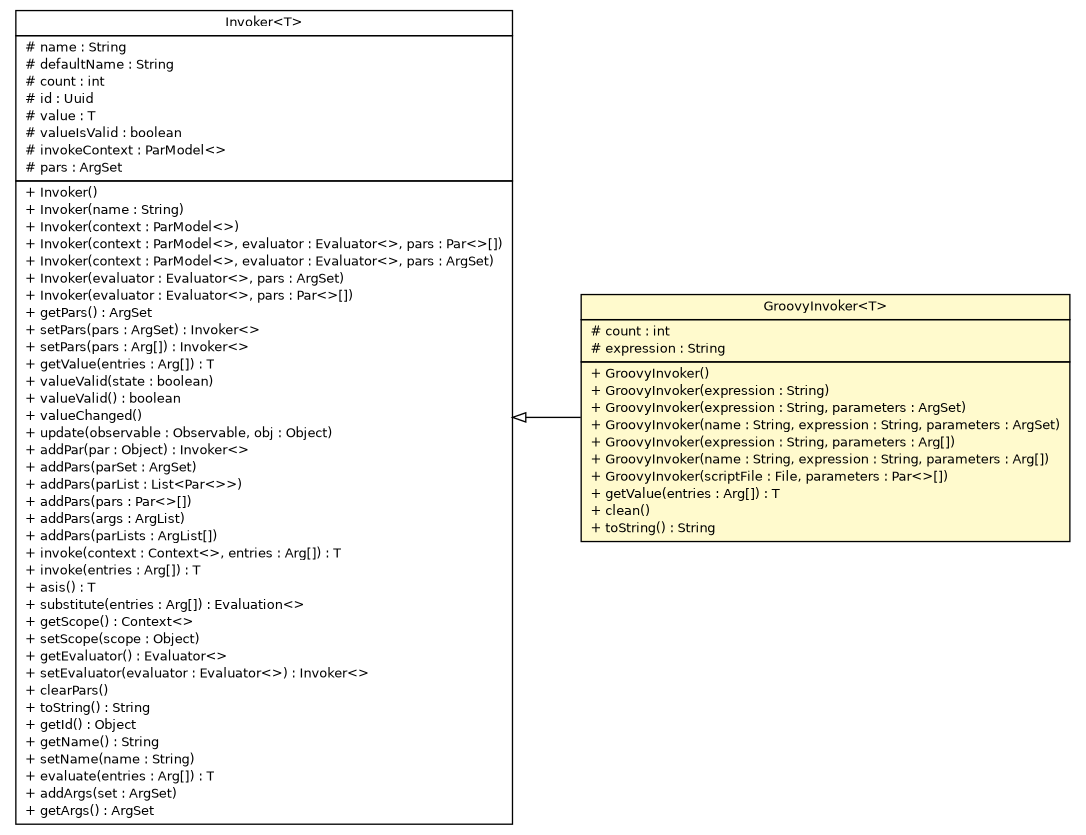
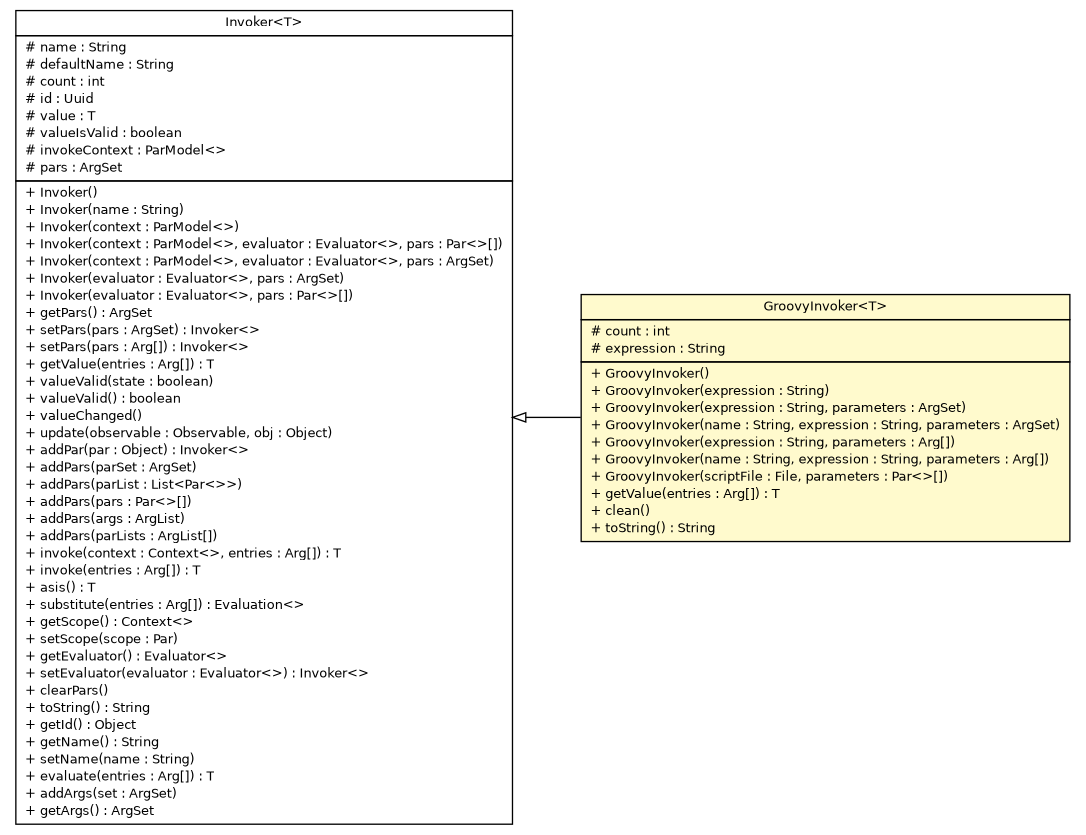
node "Invoker<T>": text "+ setScope(scope : Object)" -> "+ setScope(scope : Par)"
